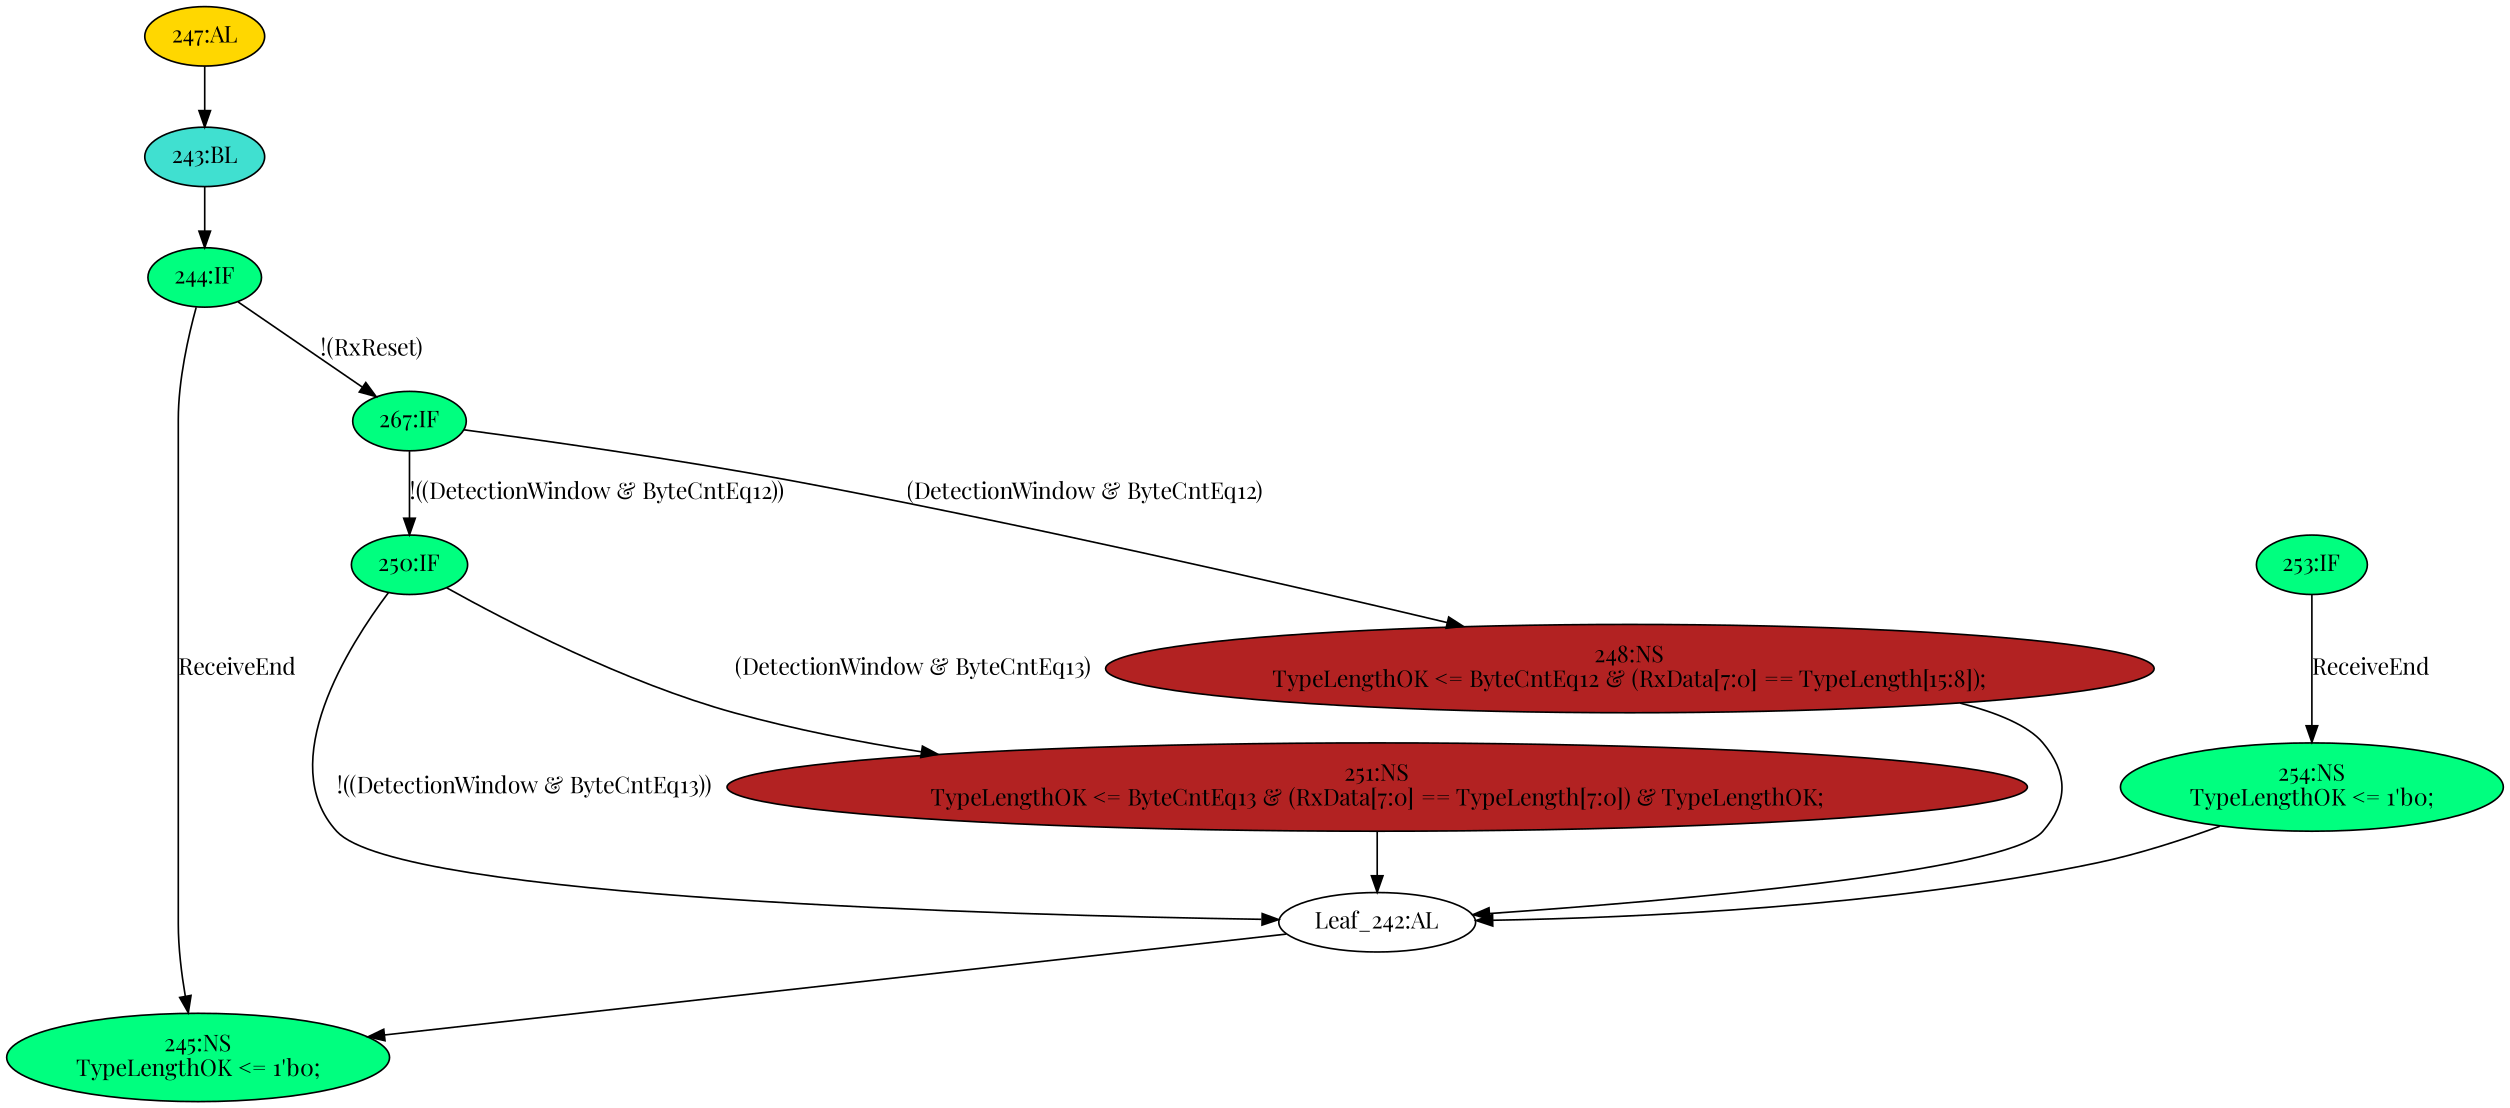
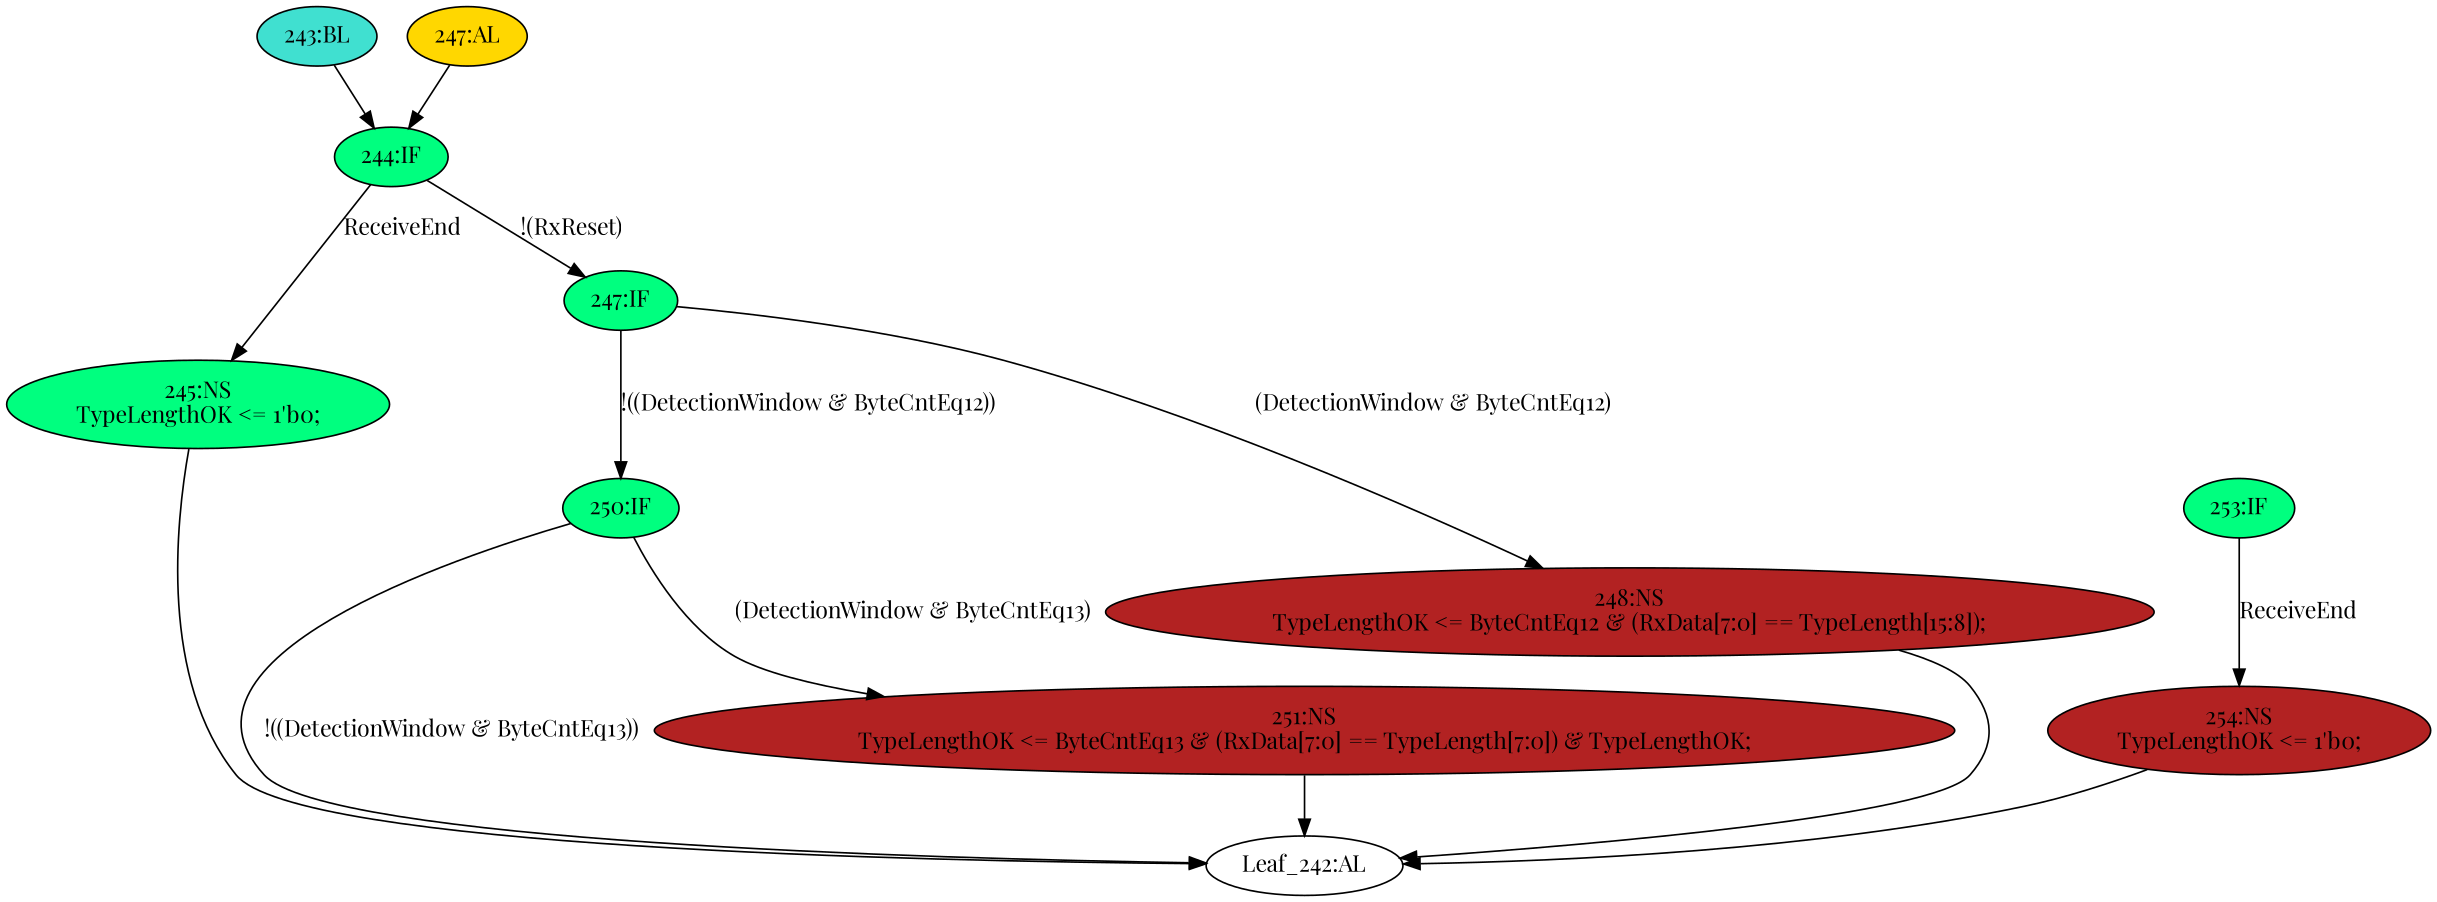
edge "247:AL" -> "243:BL": now "247:AL" -> "244:IF"
node "267:IF": label "267:IF" -> "247:IF"
node "254:NS TypeLengthOK <= 1'b0;": fillcolor springgreen -> firebrick
edge "Leaf_242:AL" -> "245:NS TypeLengthOK <= 1'b0;": reversed
